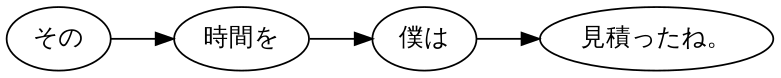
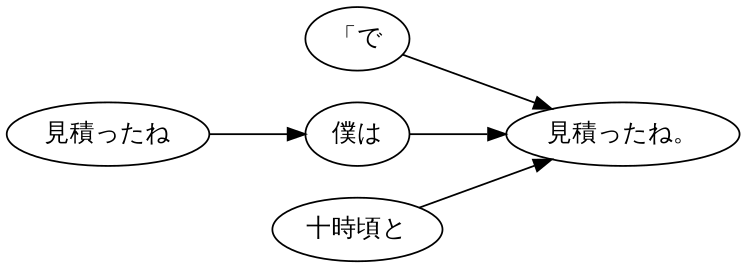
node "その": removed
node "時間を": label "時間を" -> "見積ったね"
node "「で": added
node "十時頃と": added
